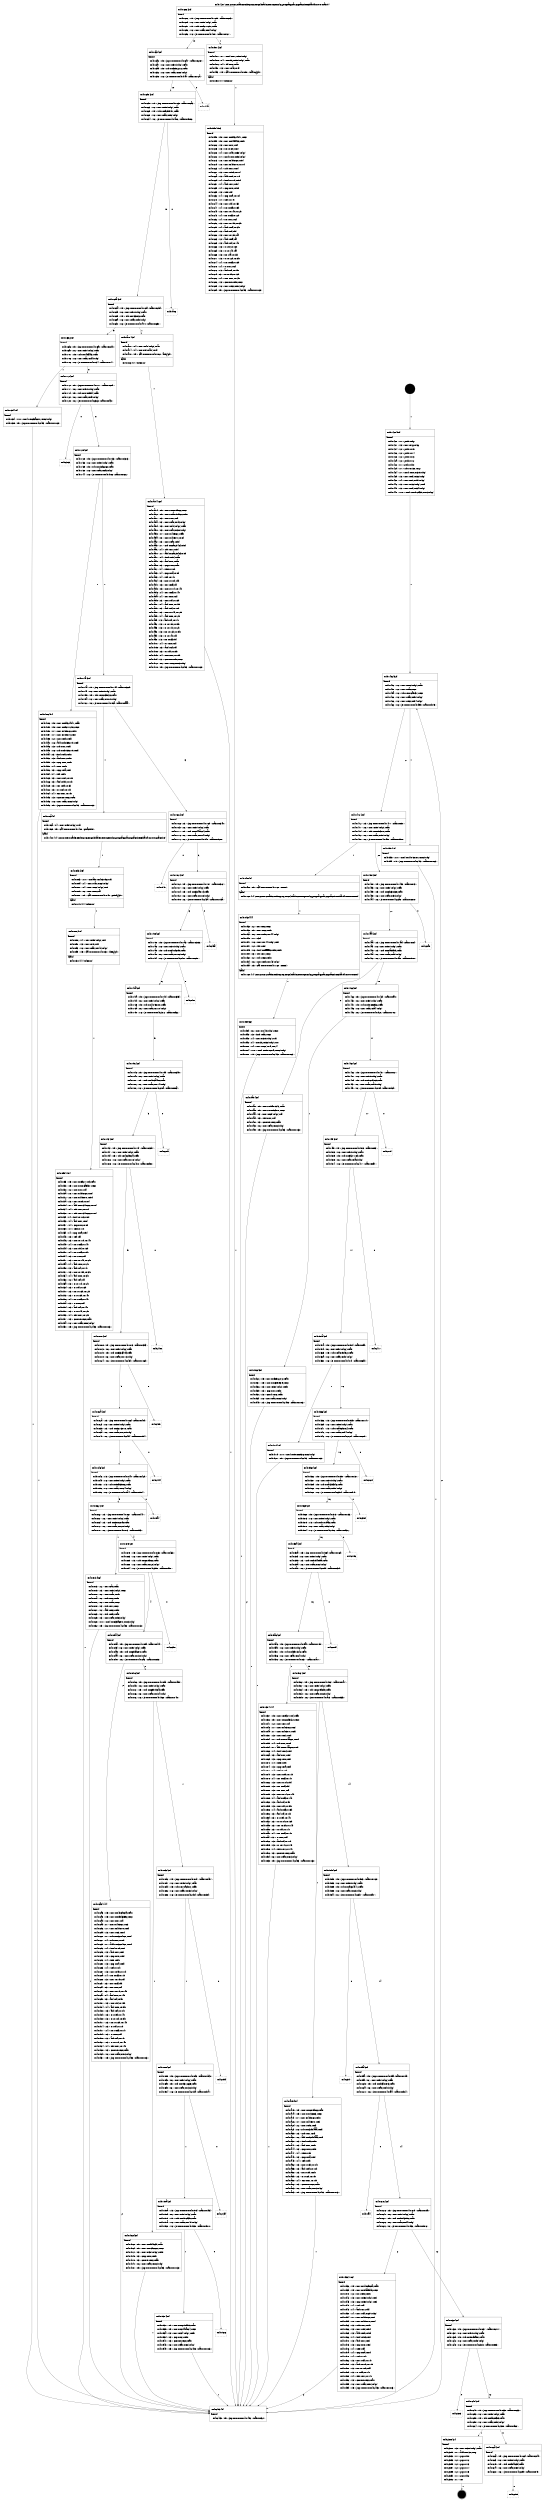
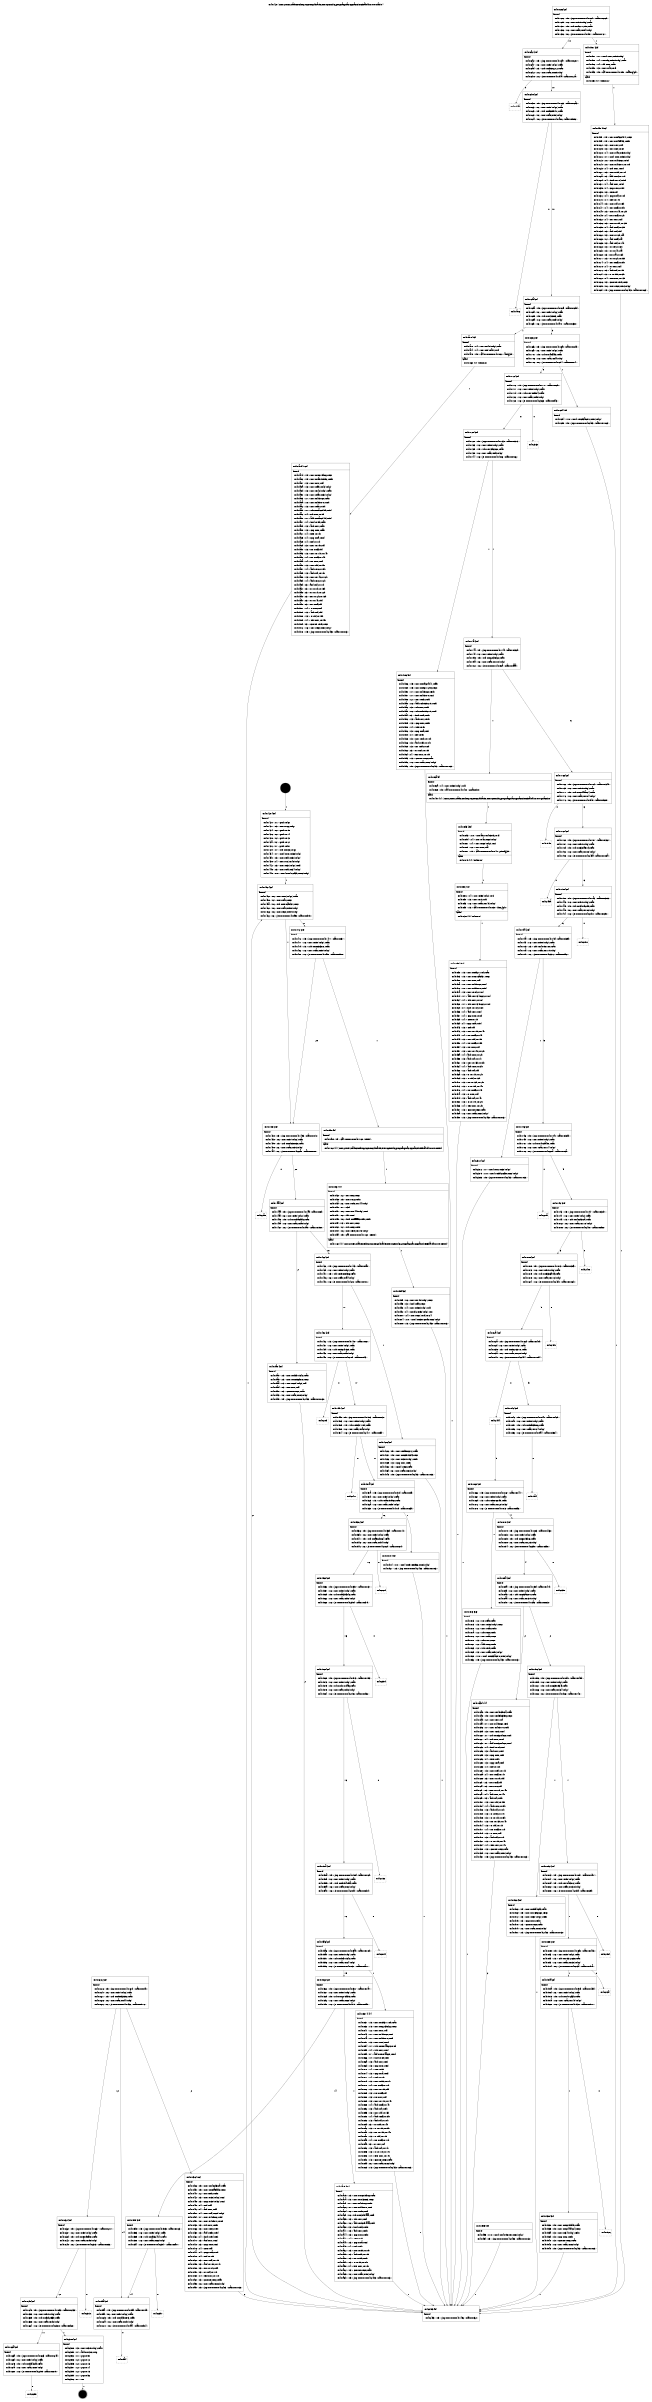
edge "0x401452 [32]" -> "0x401f95 [15]": now "0x401452 [32]" -> "0x40148e [28]"
node "0x402372 [22]": added
edge "0x401846 [28]" -> "0x401862 [28]": now "0x4024d4" -> "0x401862 [28]"
edge "0x4015fa [28]" -> "0x401616 [28]": reversed
